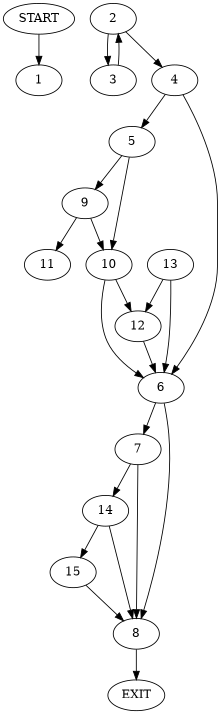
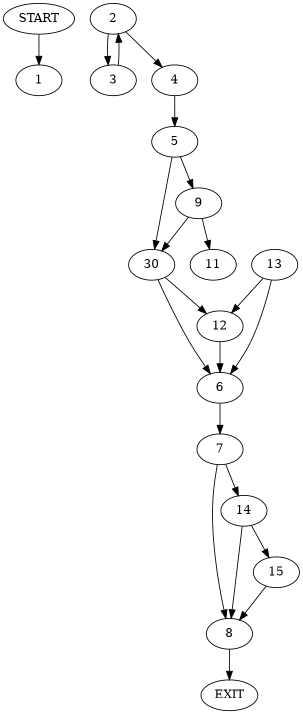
edge "4" -> "6": removed
node "10": label "10" -> "30"
edge "6" -> "8": removed
